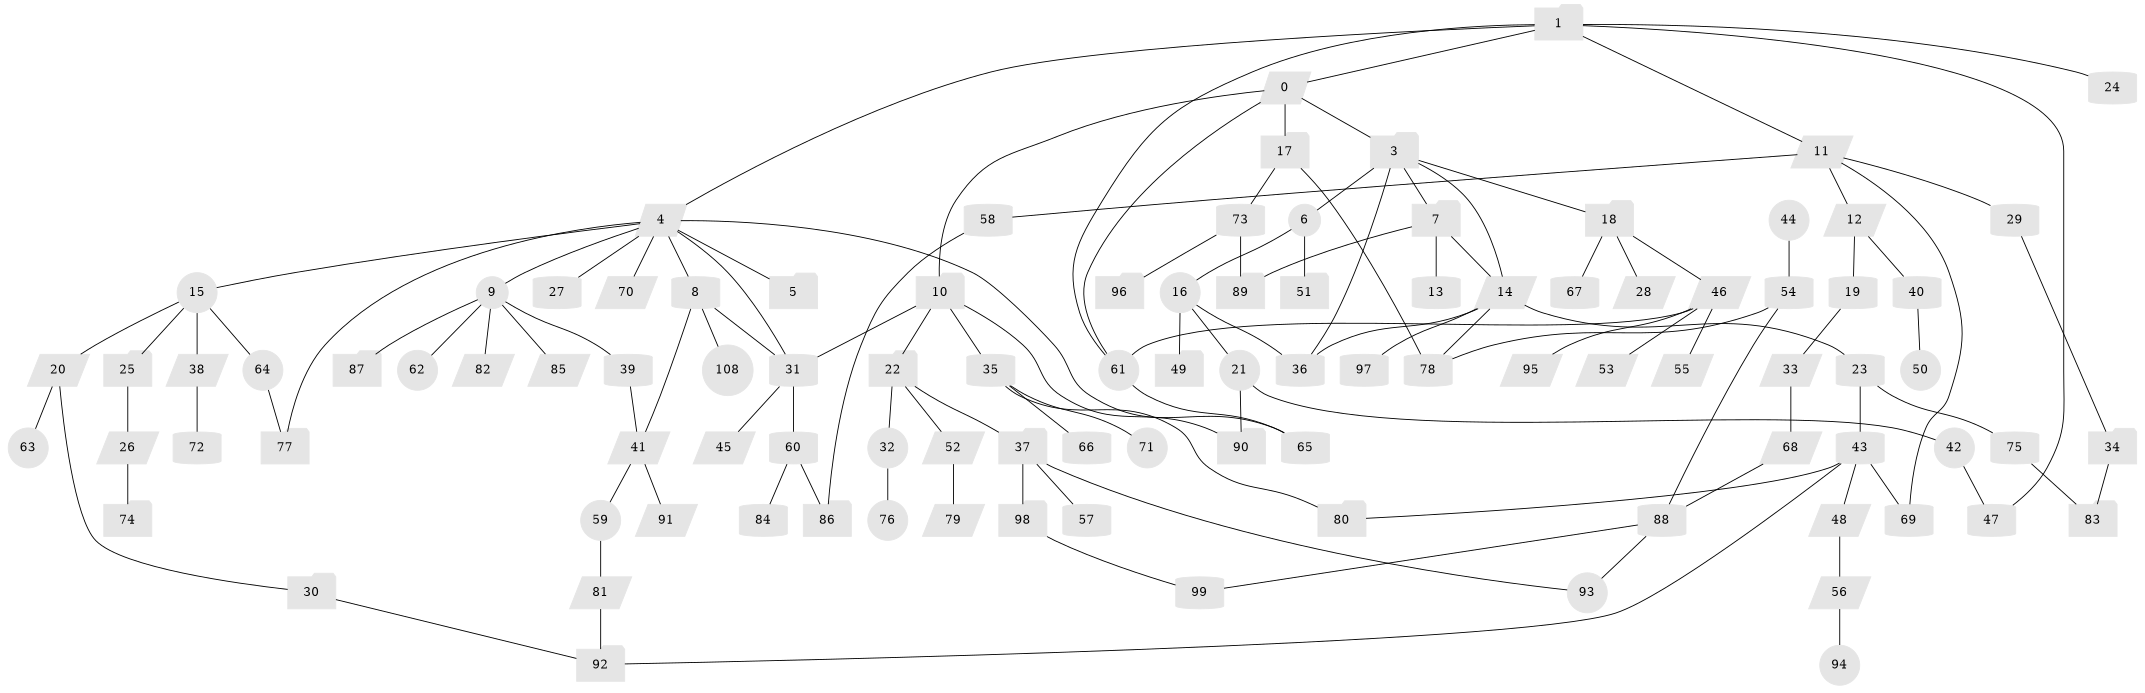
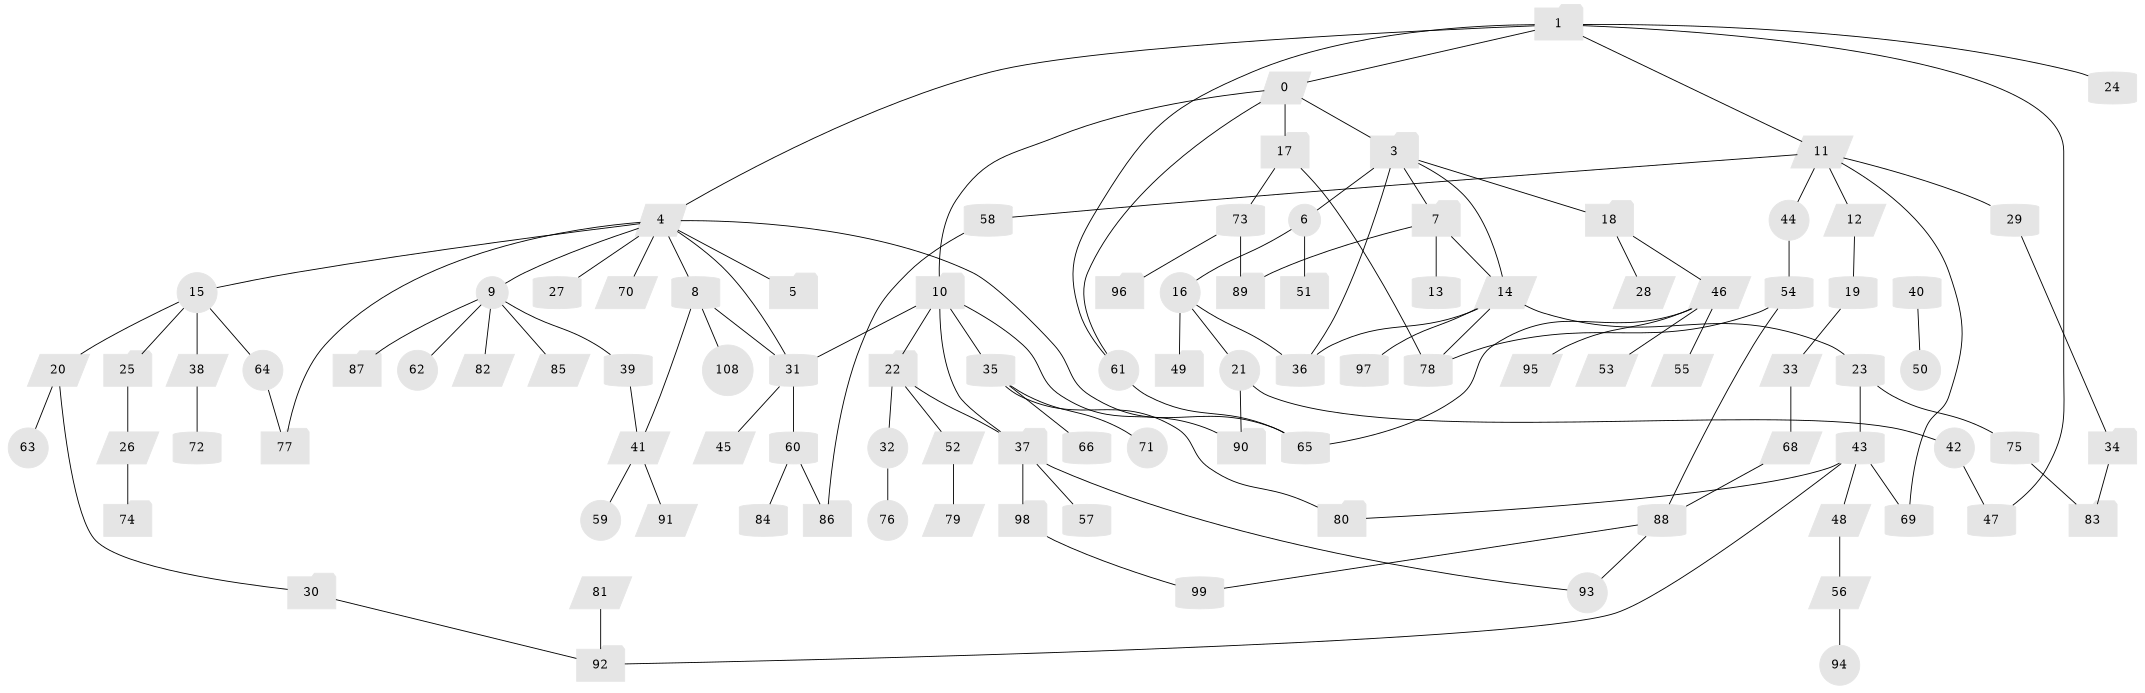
edge "11" -- "44": added
edge "12" -- "40": removed
node "67": removed
edge "46" -- "61": now "46" -- "65"
edge "10" -- "37": added
edge "59" -- "81": removed
